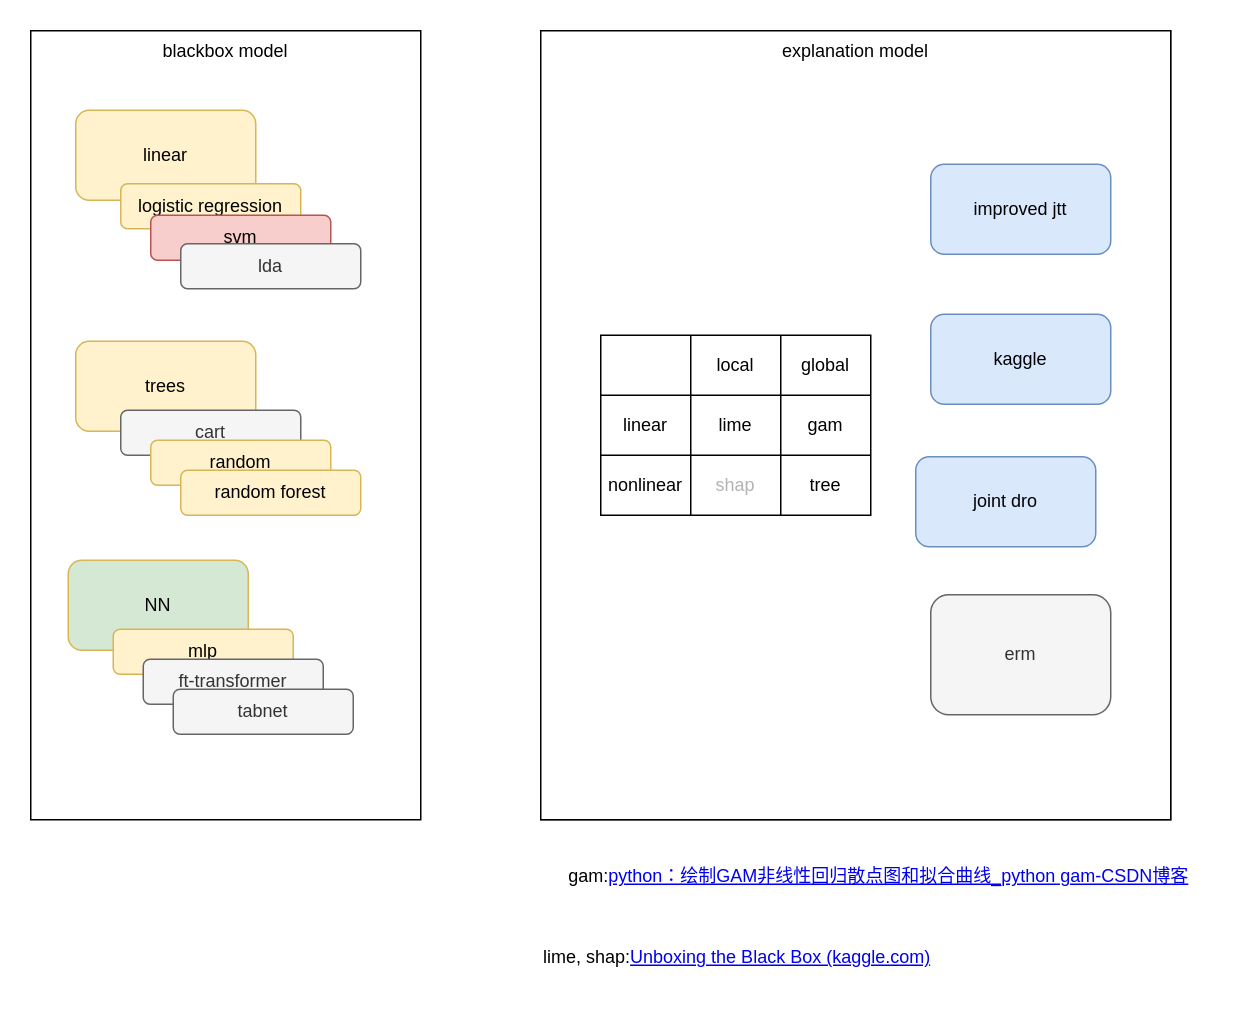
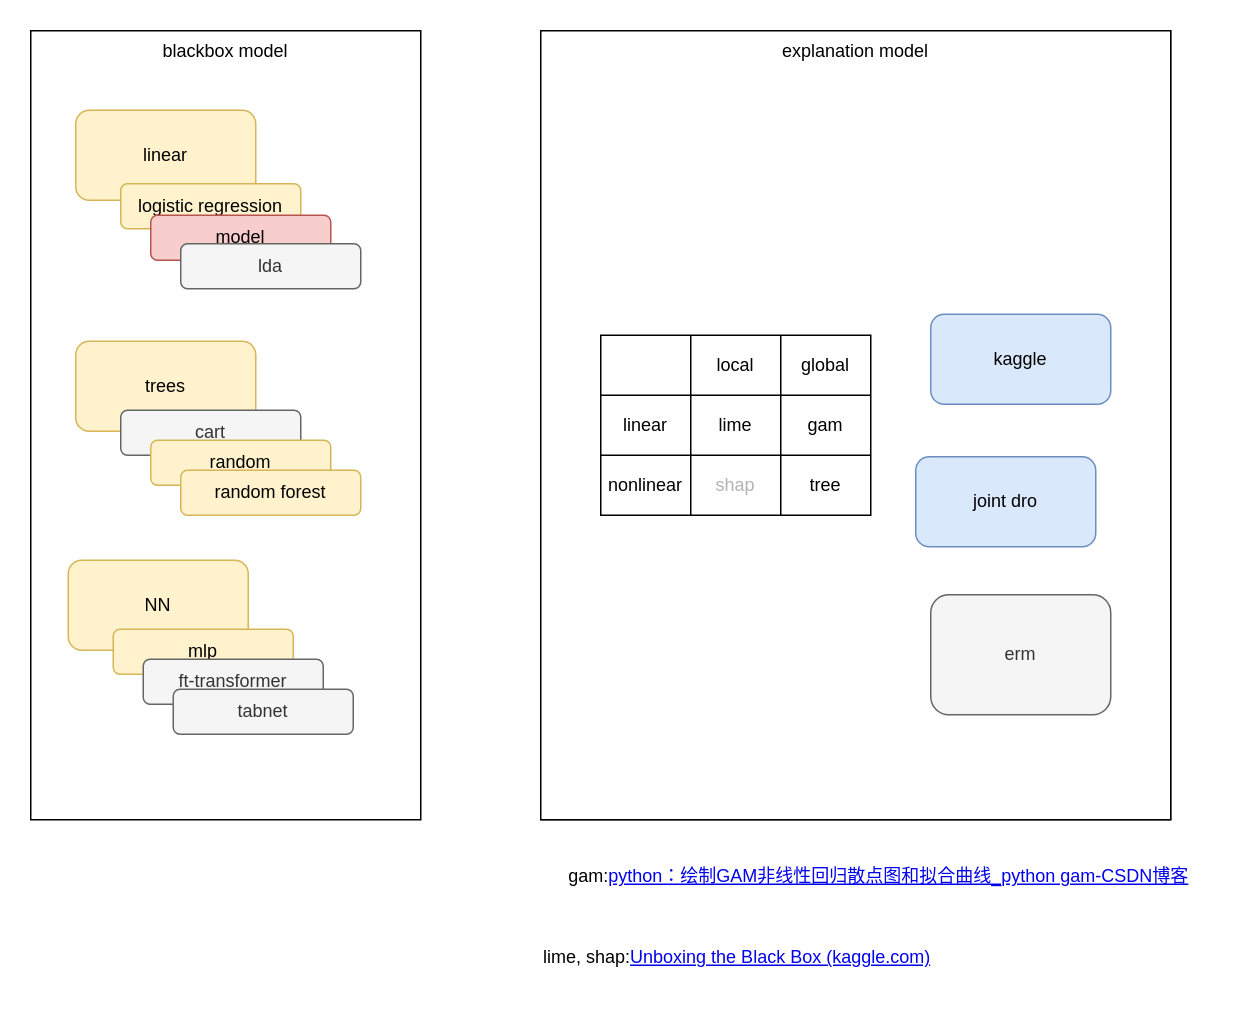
node "improved jtt": removed
node "svm": label "svm" -> "model"
node "NN": fillcolor #d5e8d4 -> #fff2cc
